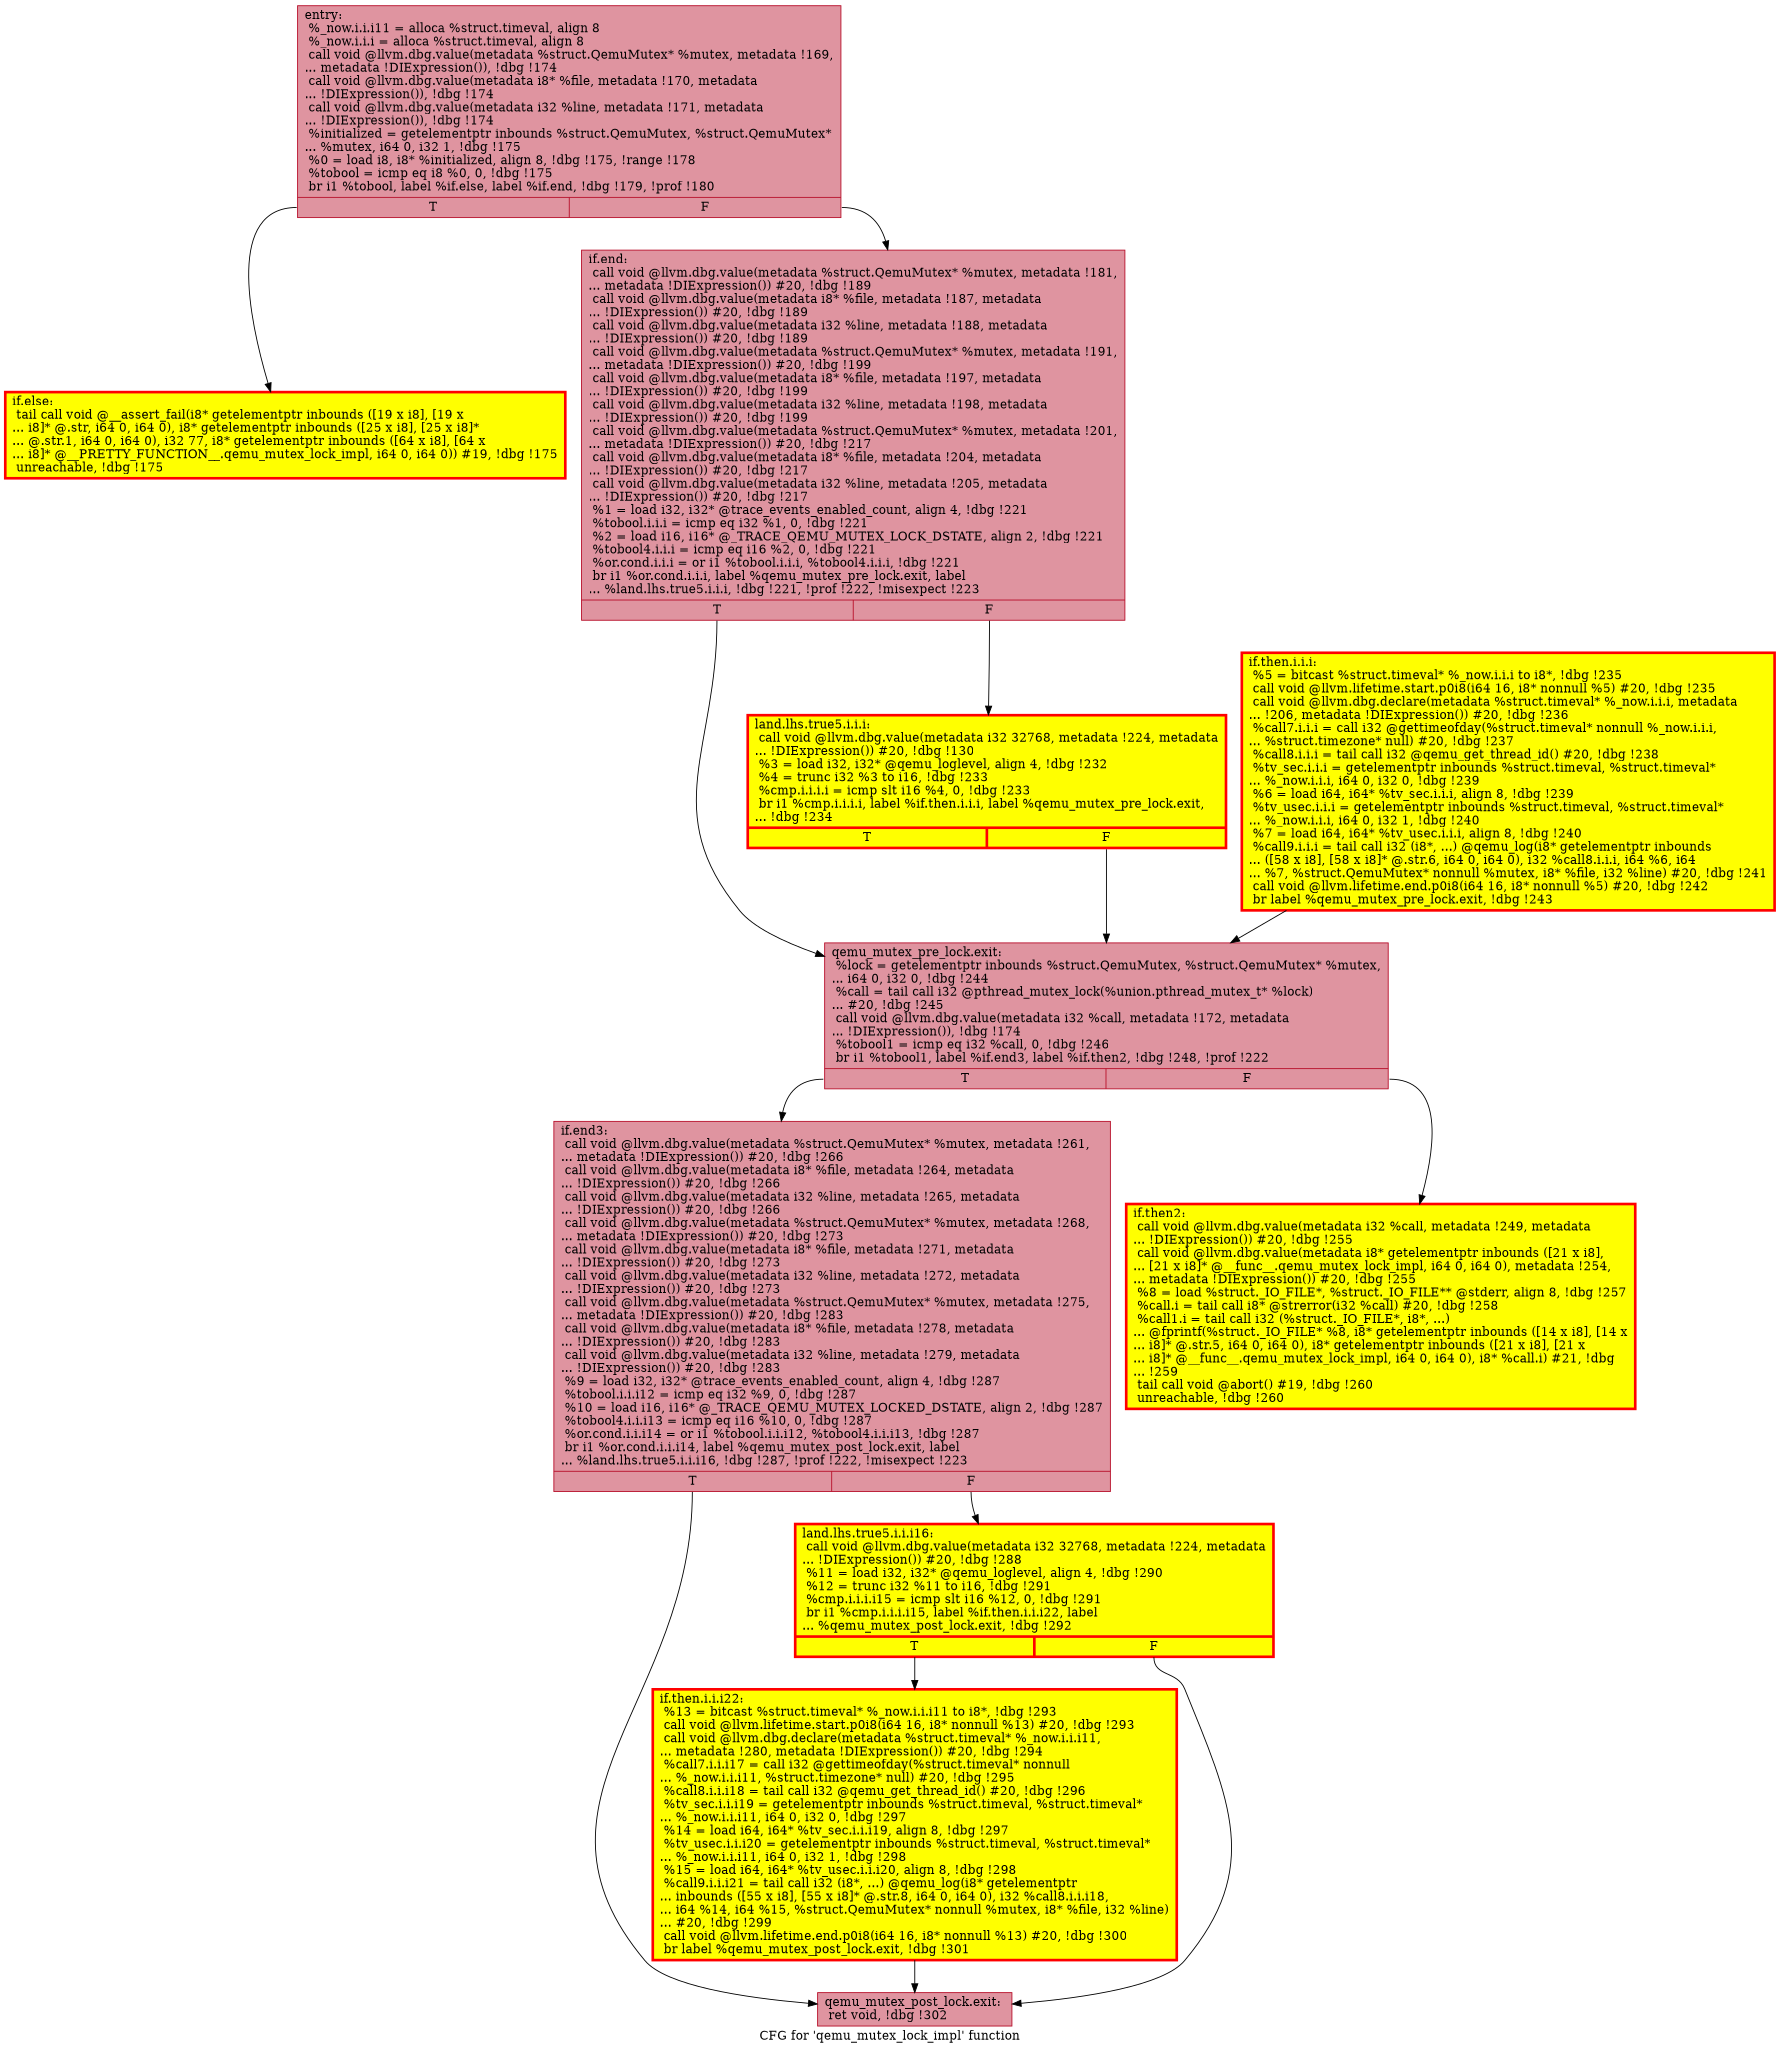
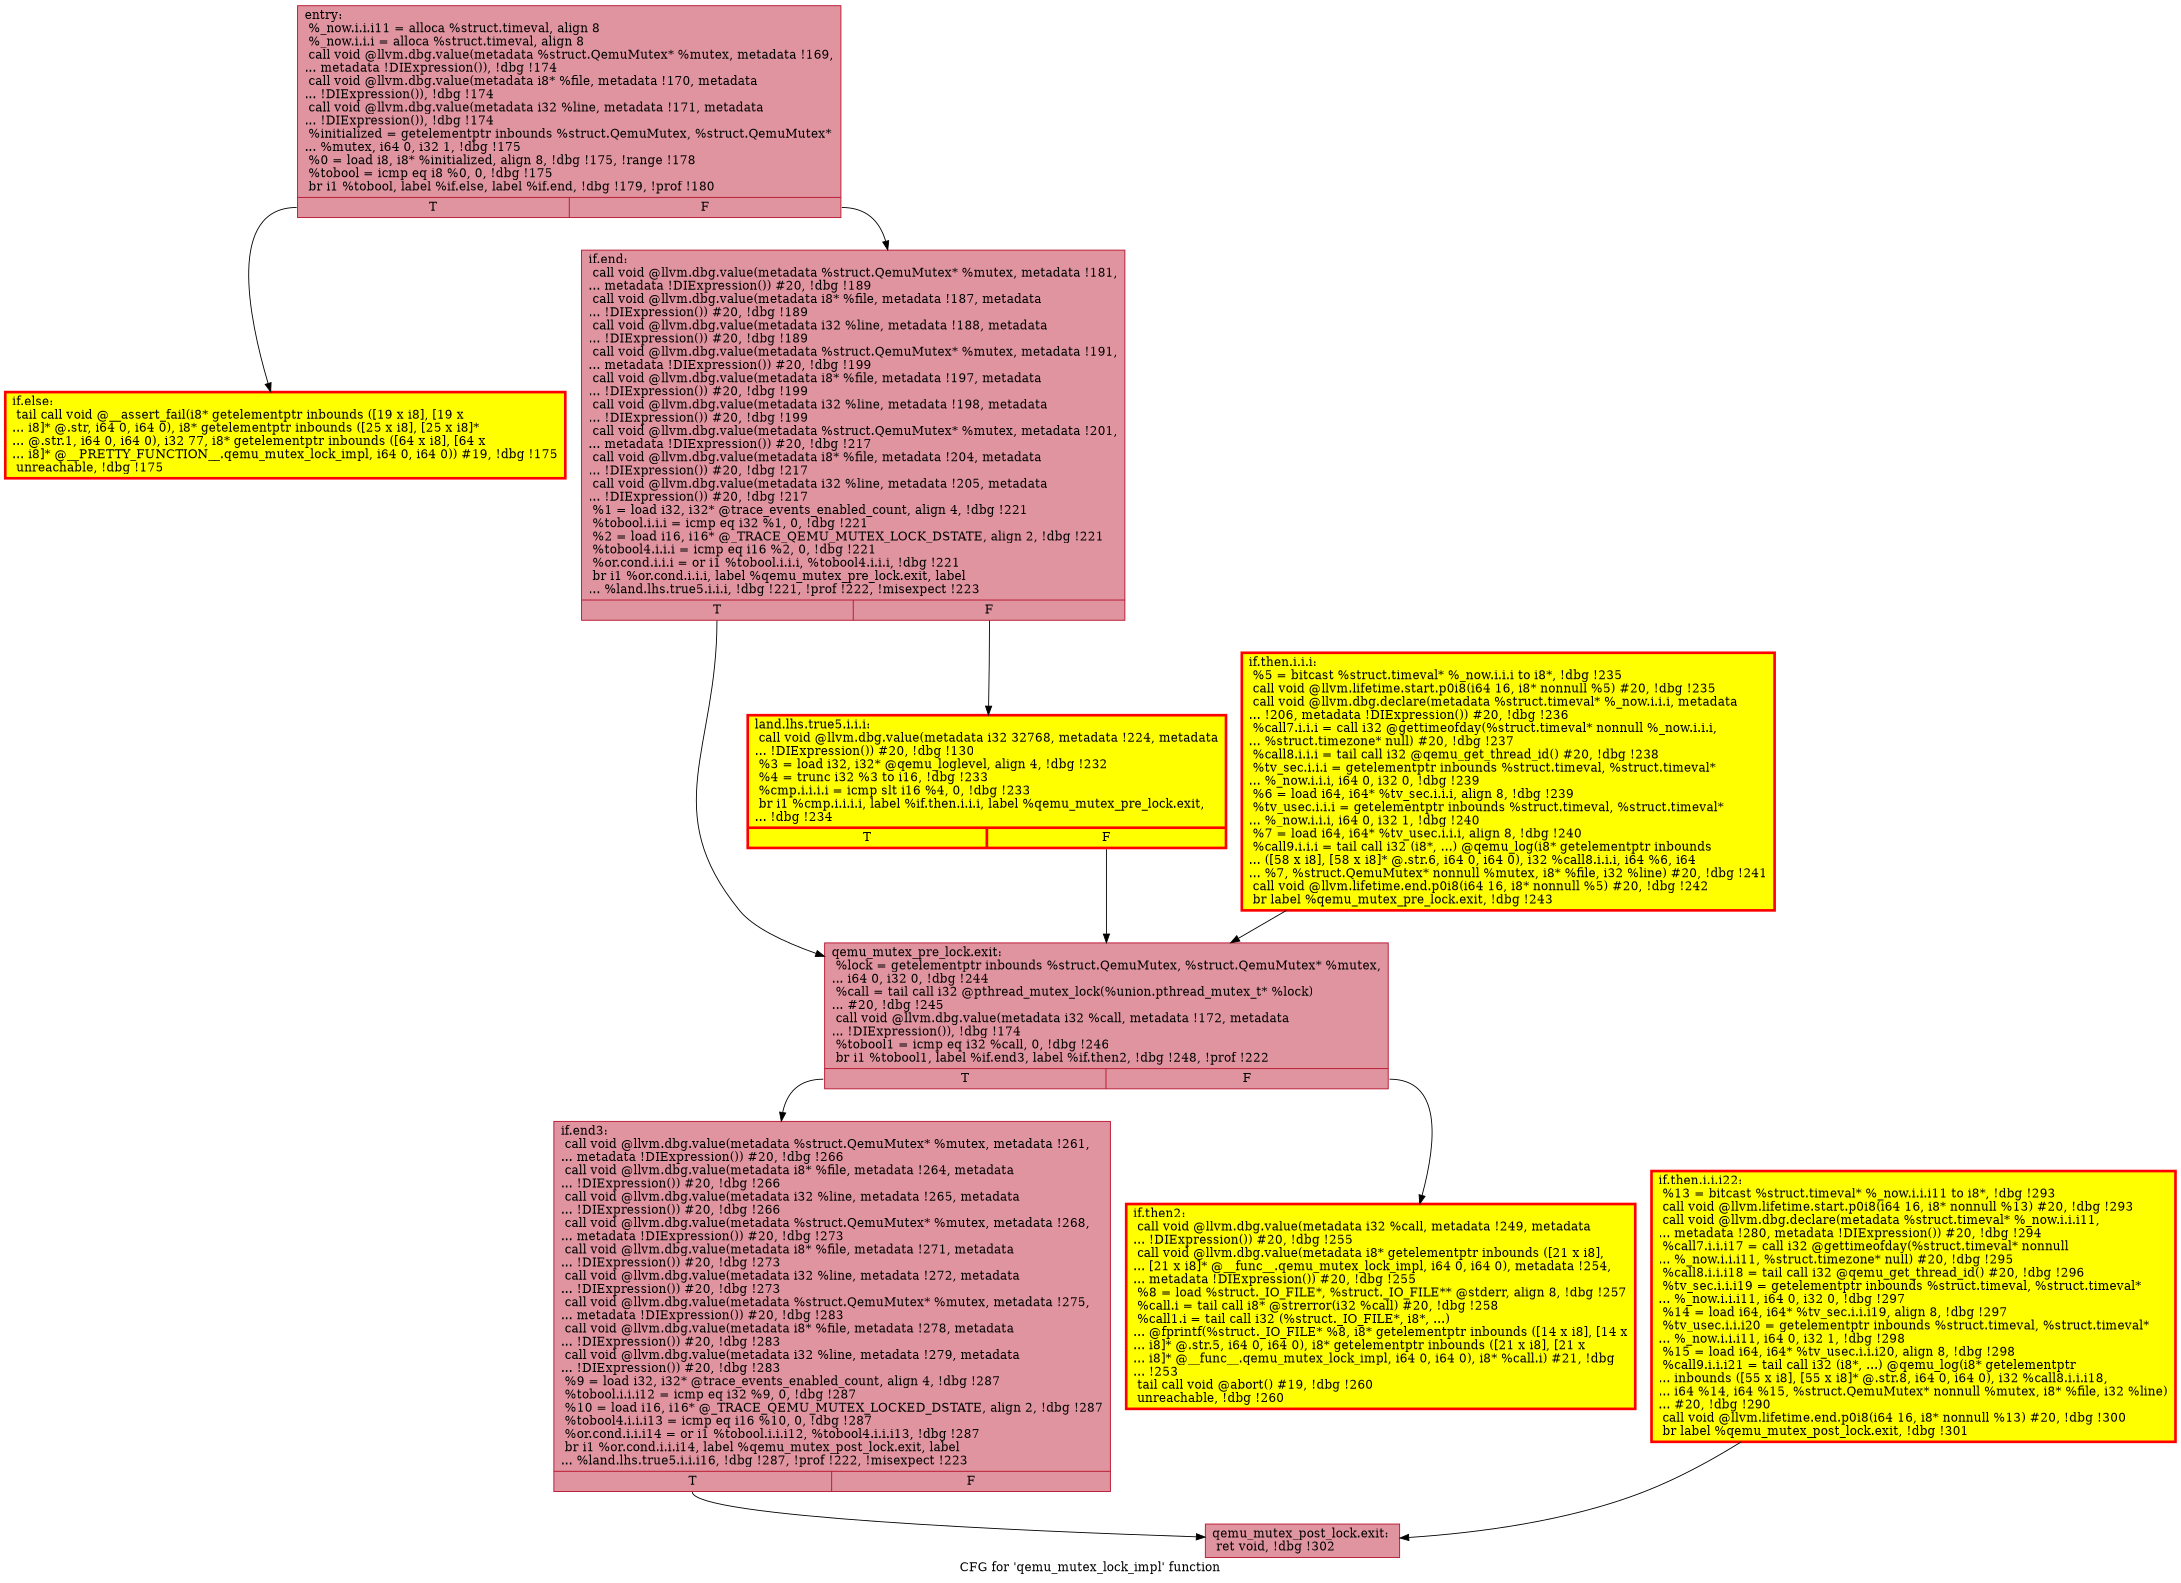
node "if.then2:": text "... !259" -> "... !253"
node "land.lhs.true5.i.i.i16:": removed
node "if.then.i.i.i22:": text "... #20, !dbg !299" -> "... #20, !dbg !290"
